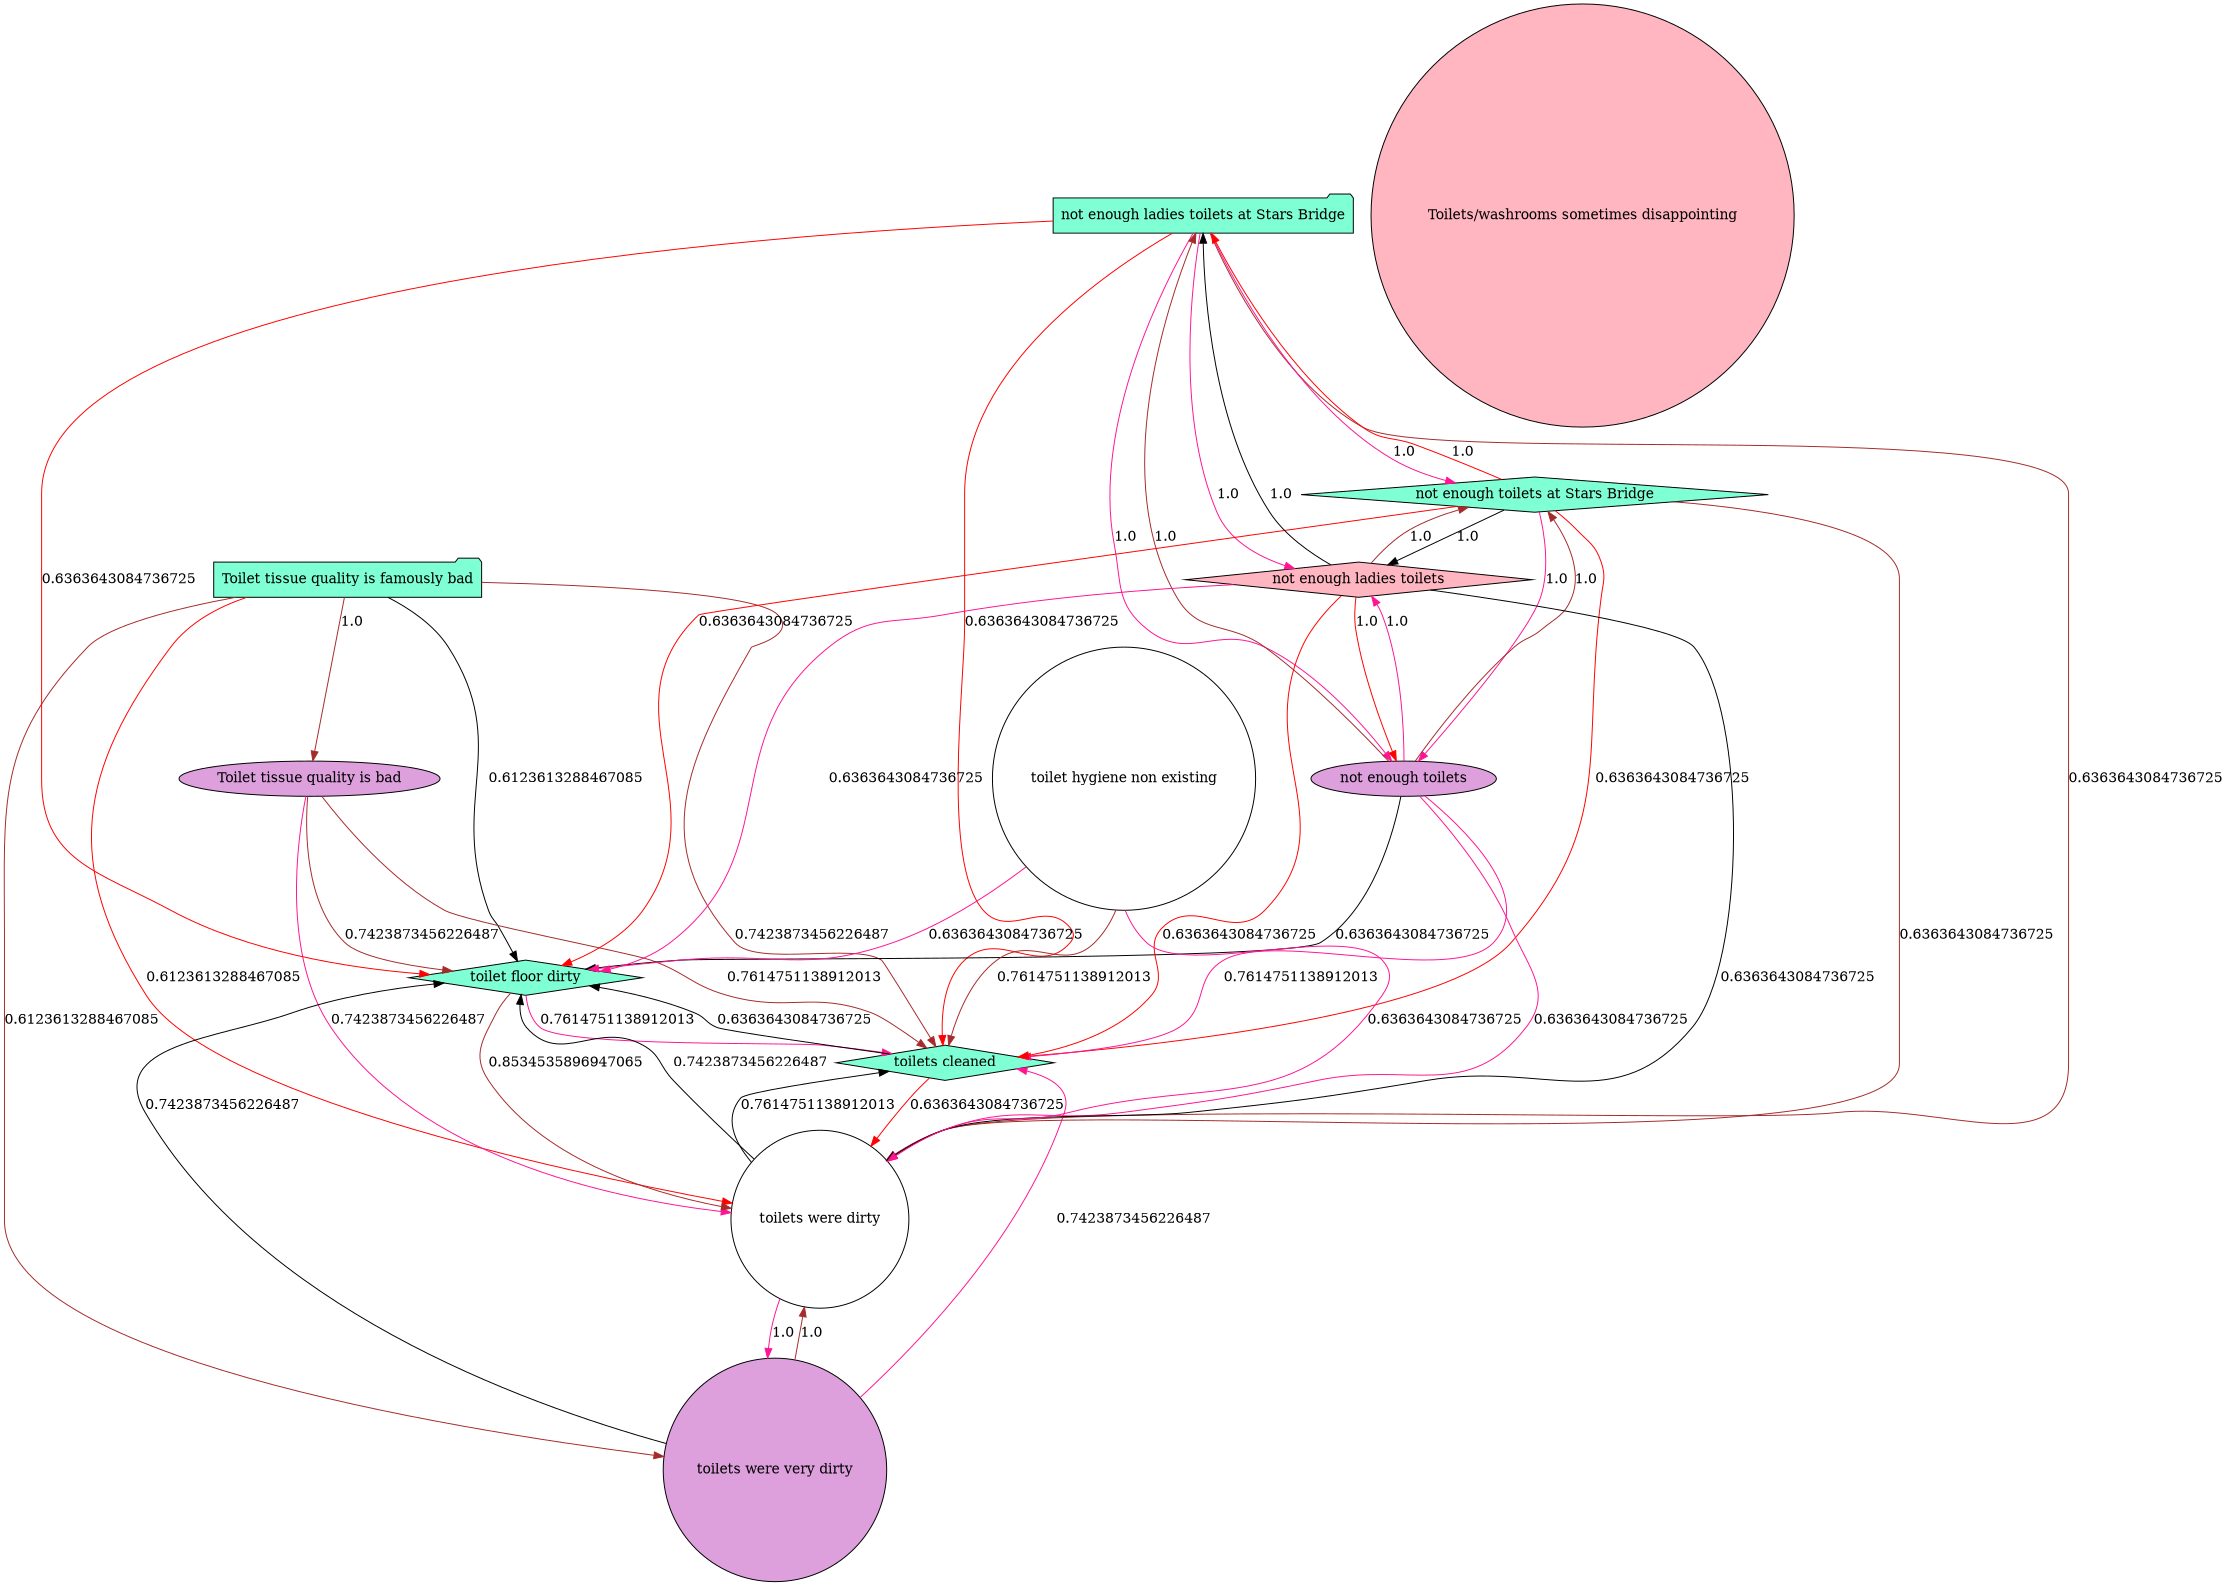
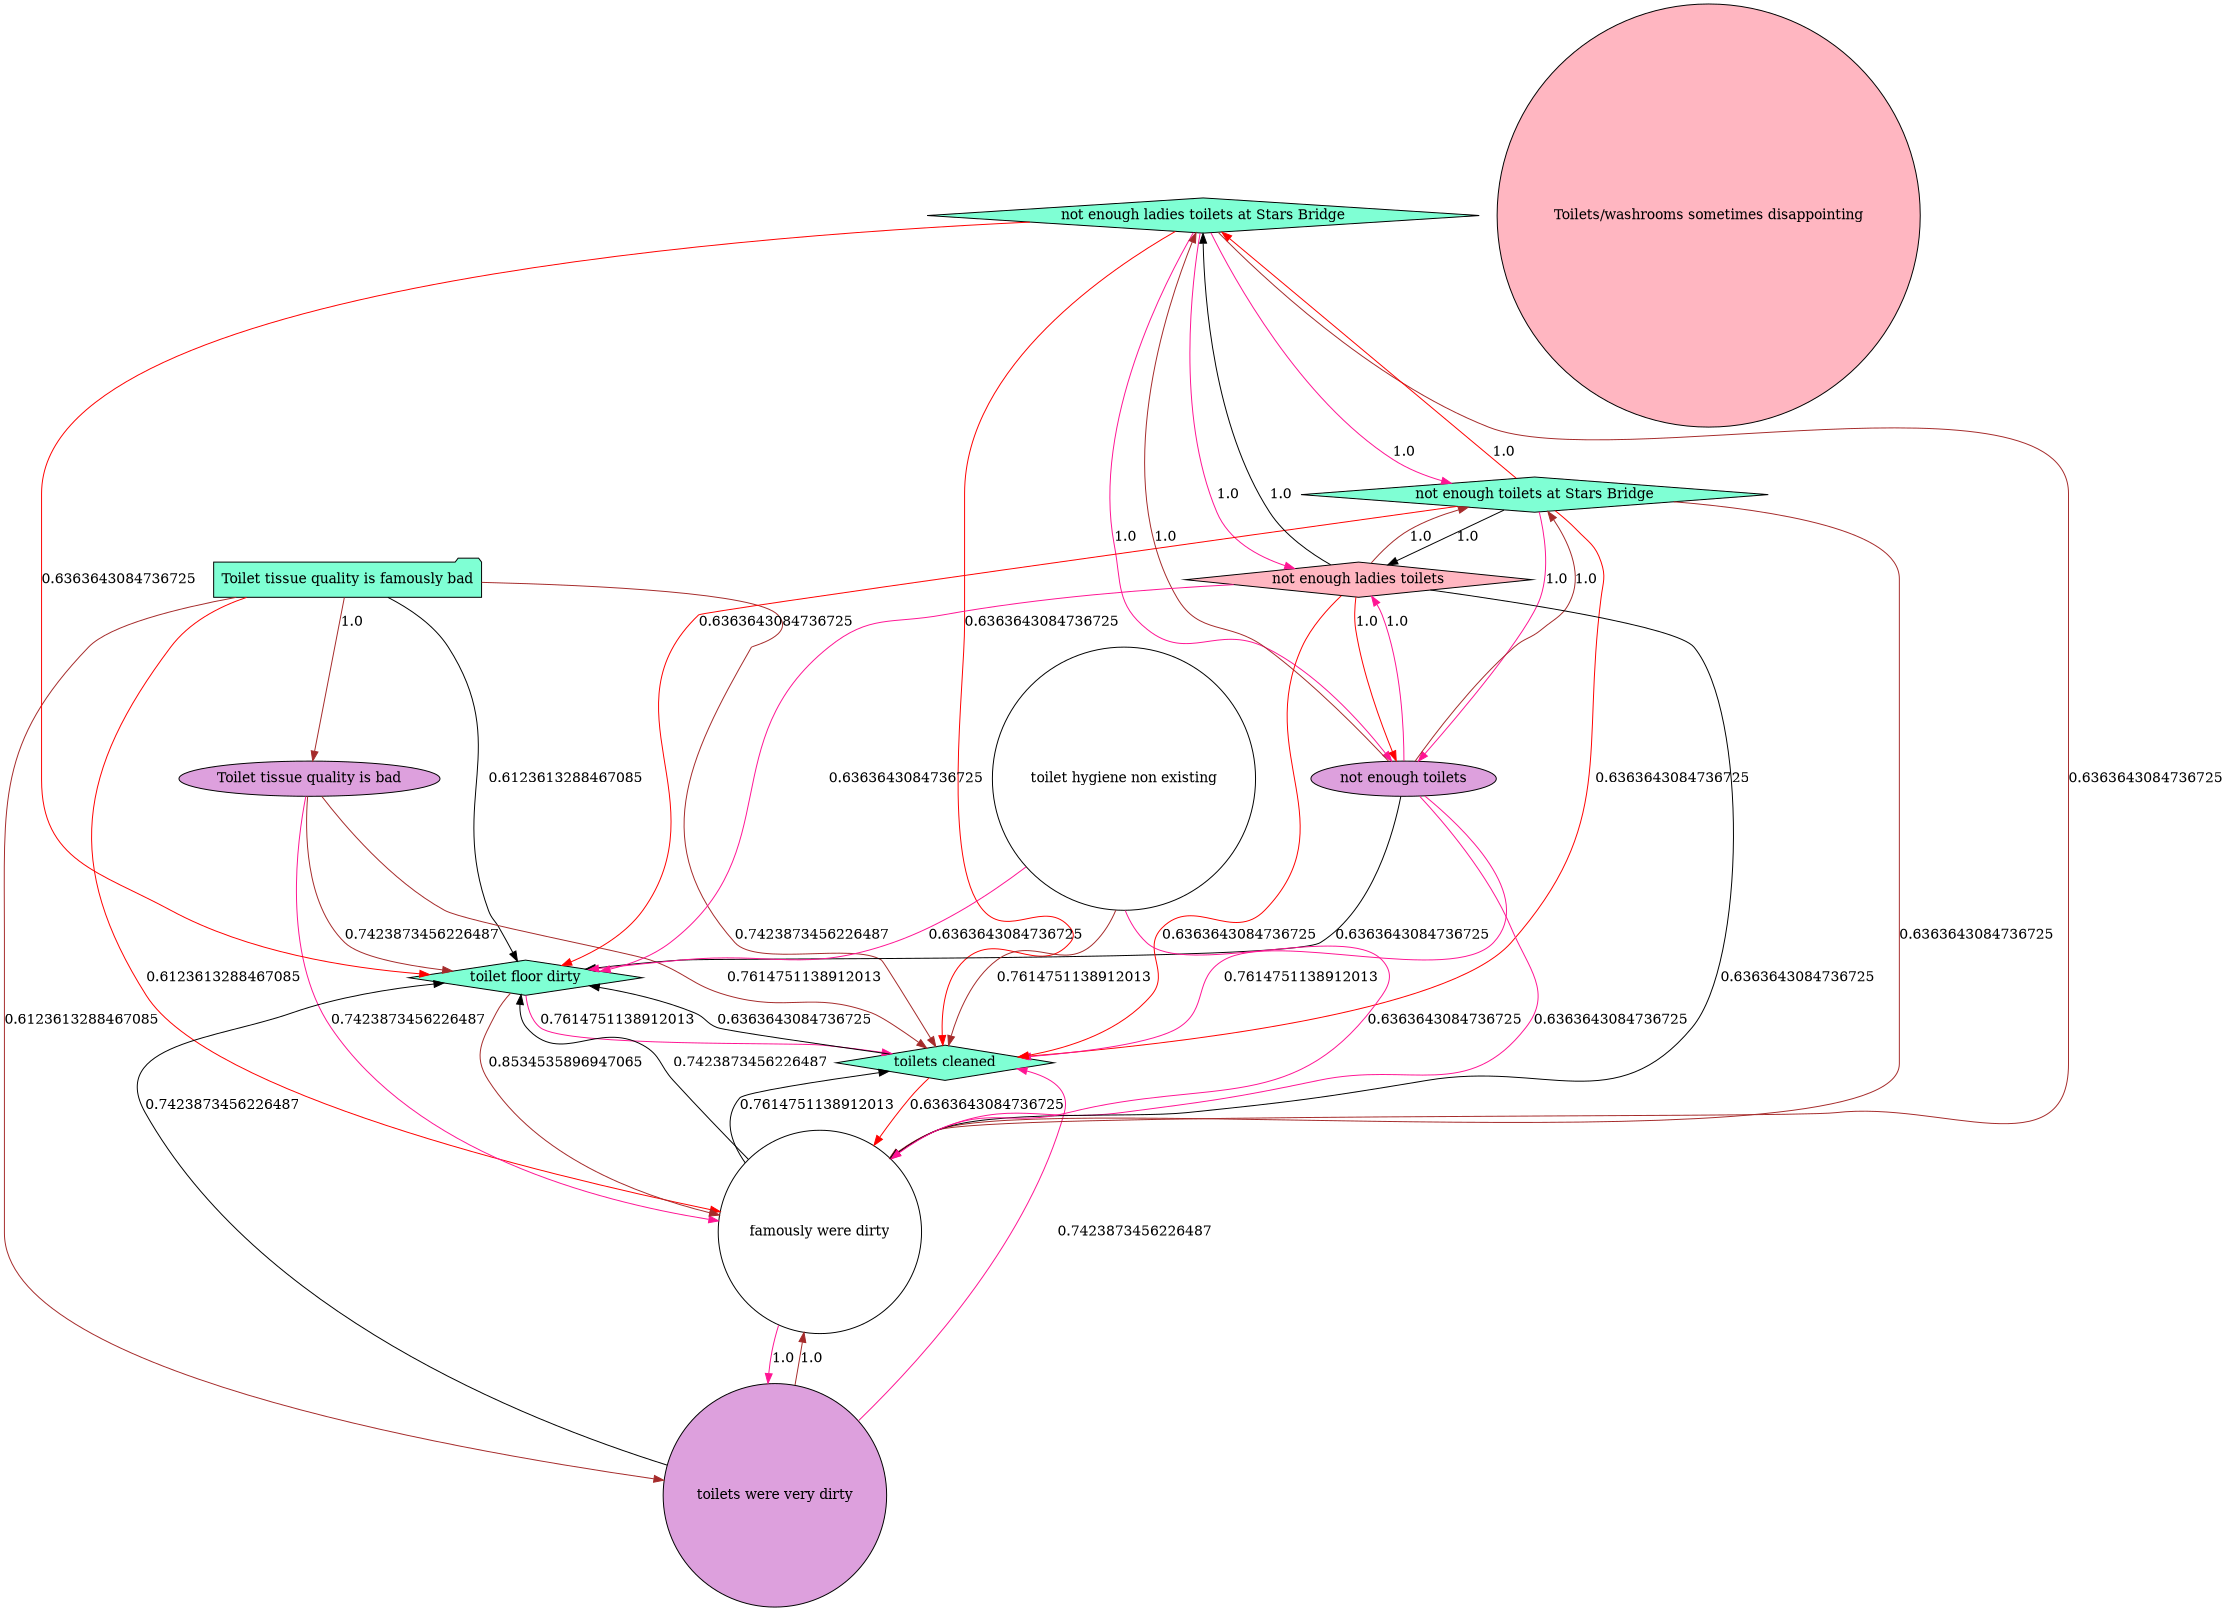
node "not enough ladies toilets at Stars Bridge": shape folder -> diamond
node "toilets were dirty": label "toilets were dirty" -> "famously were dirty"
